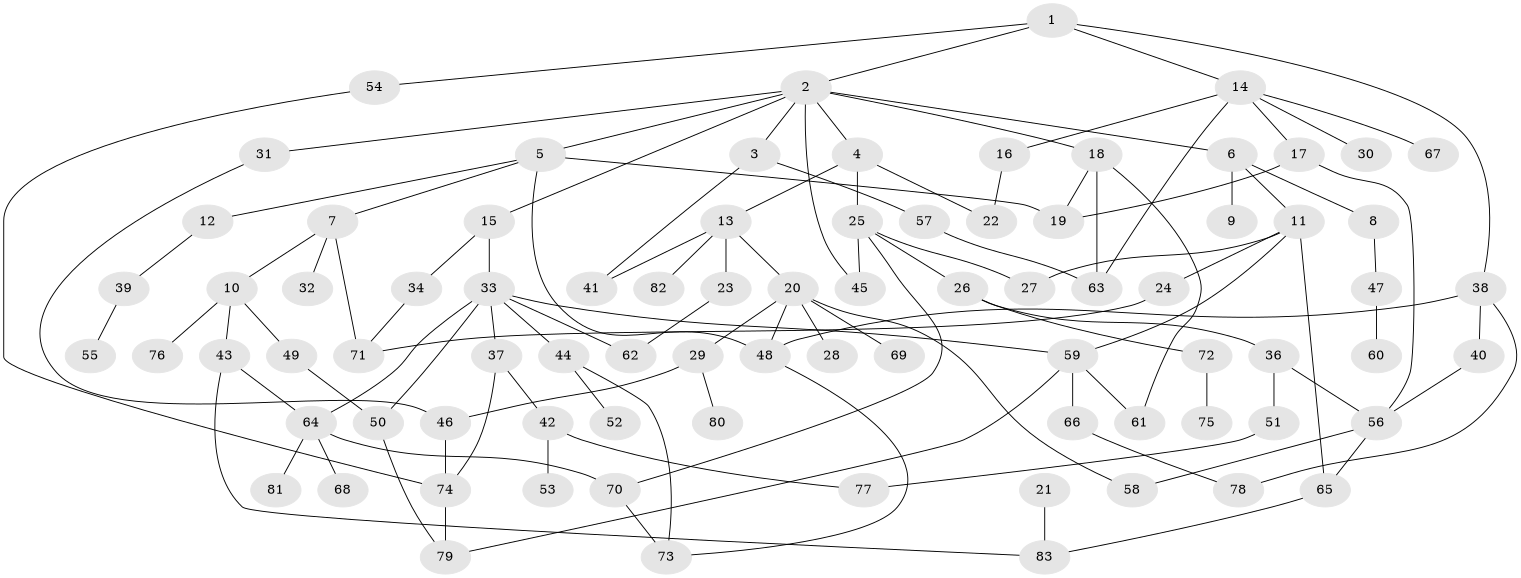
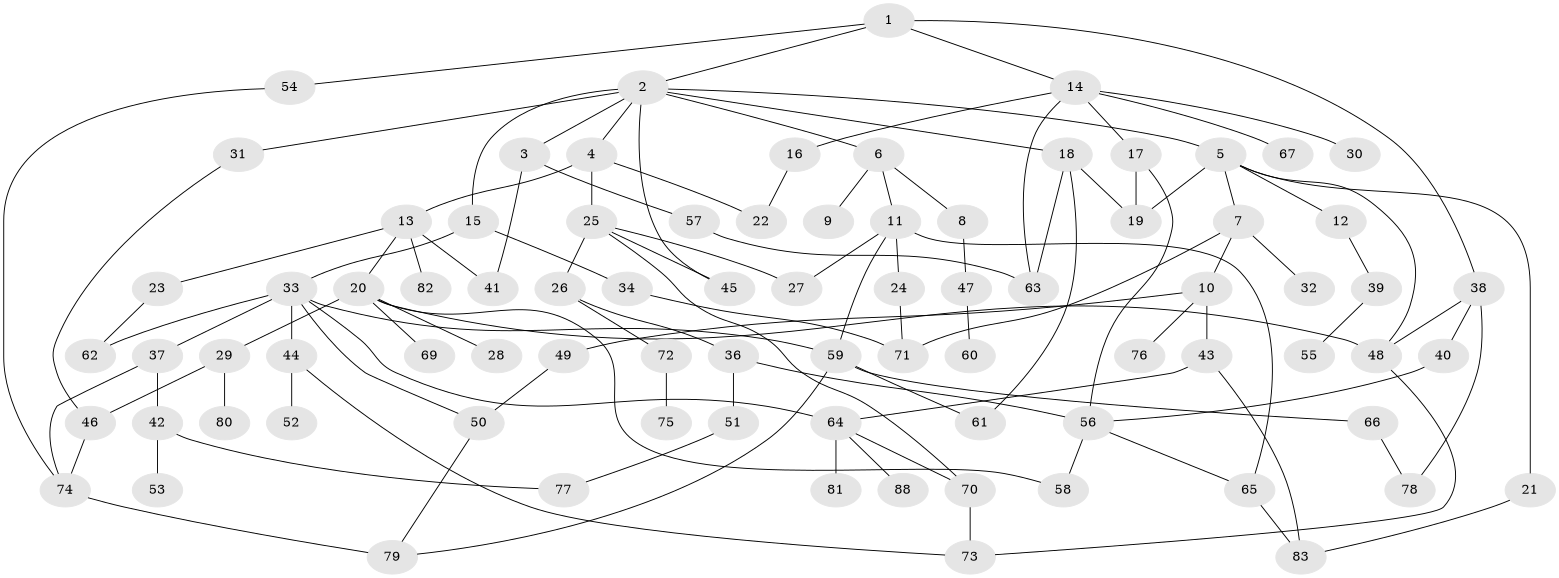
edge "5" -- "21": added
node "68": label "68" -> "88"
